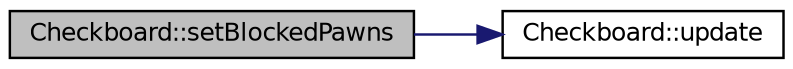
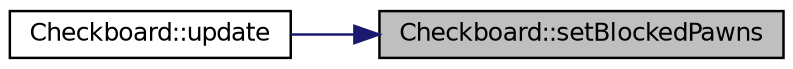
edge "Checkboard::setBlockedPawns" -> "Checkboard::update": reversed
